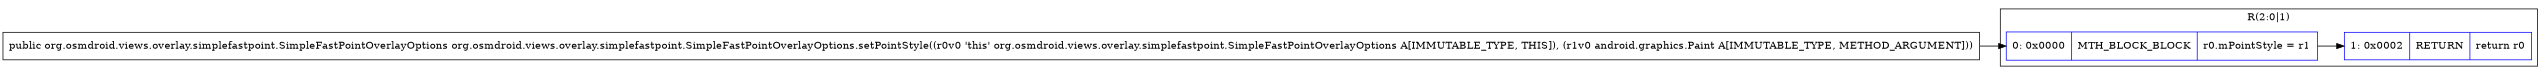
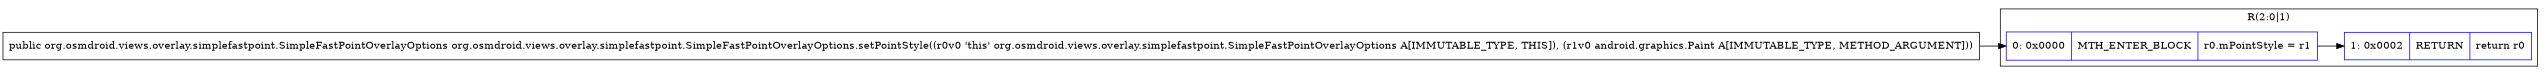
node "0: 0x0000": text "MTH_BLOCK_BLOCK" -> "MTH_ENTER_BLOCK"
